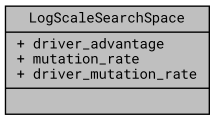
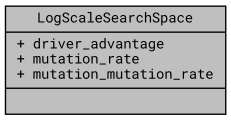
node "LogScaleSearchSpace": text "+ driver_mutation_rate" -> "+ mutation_mutation_rate"
